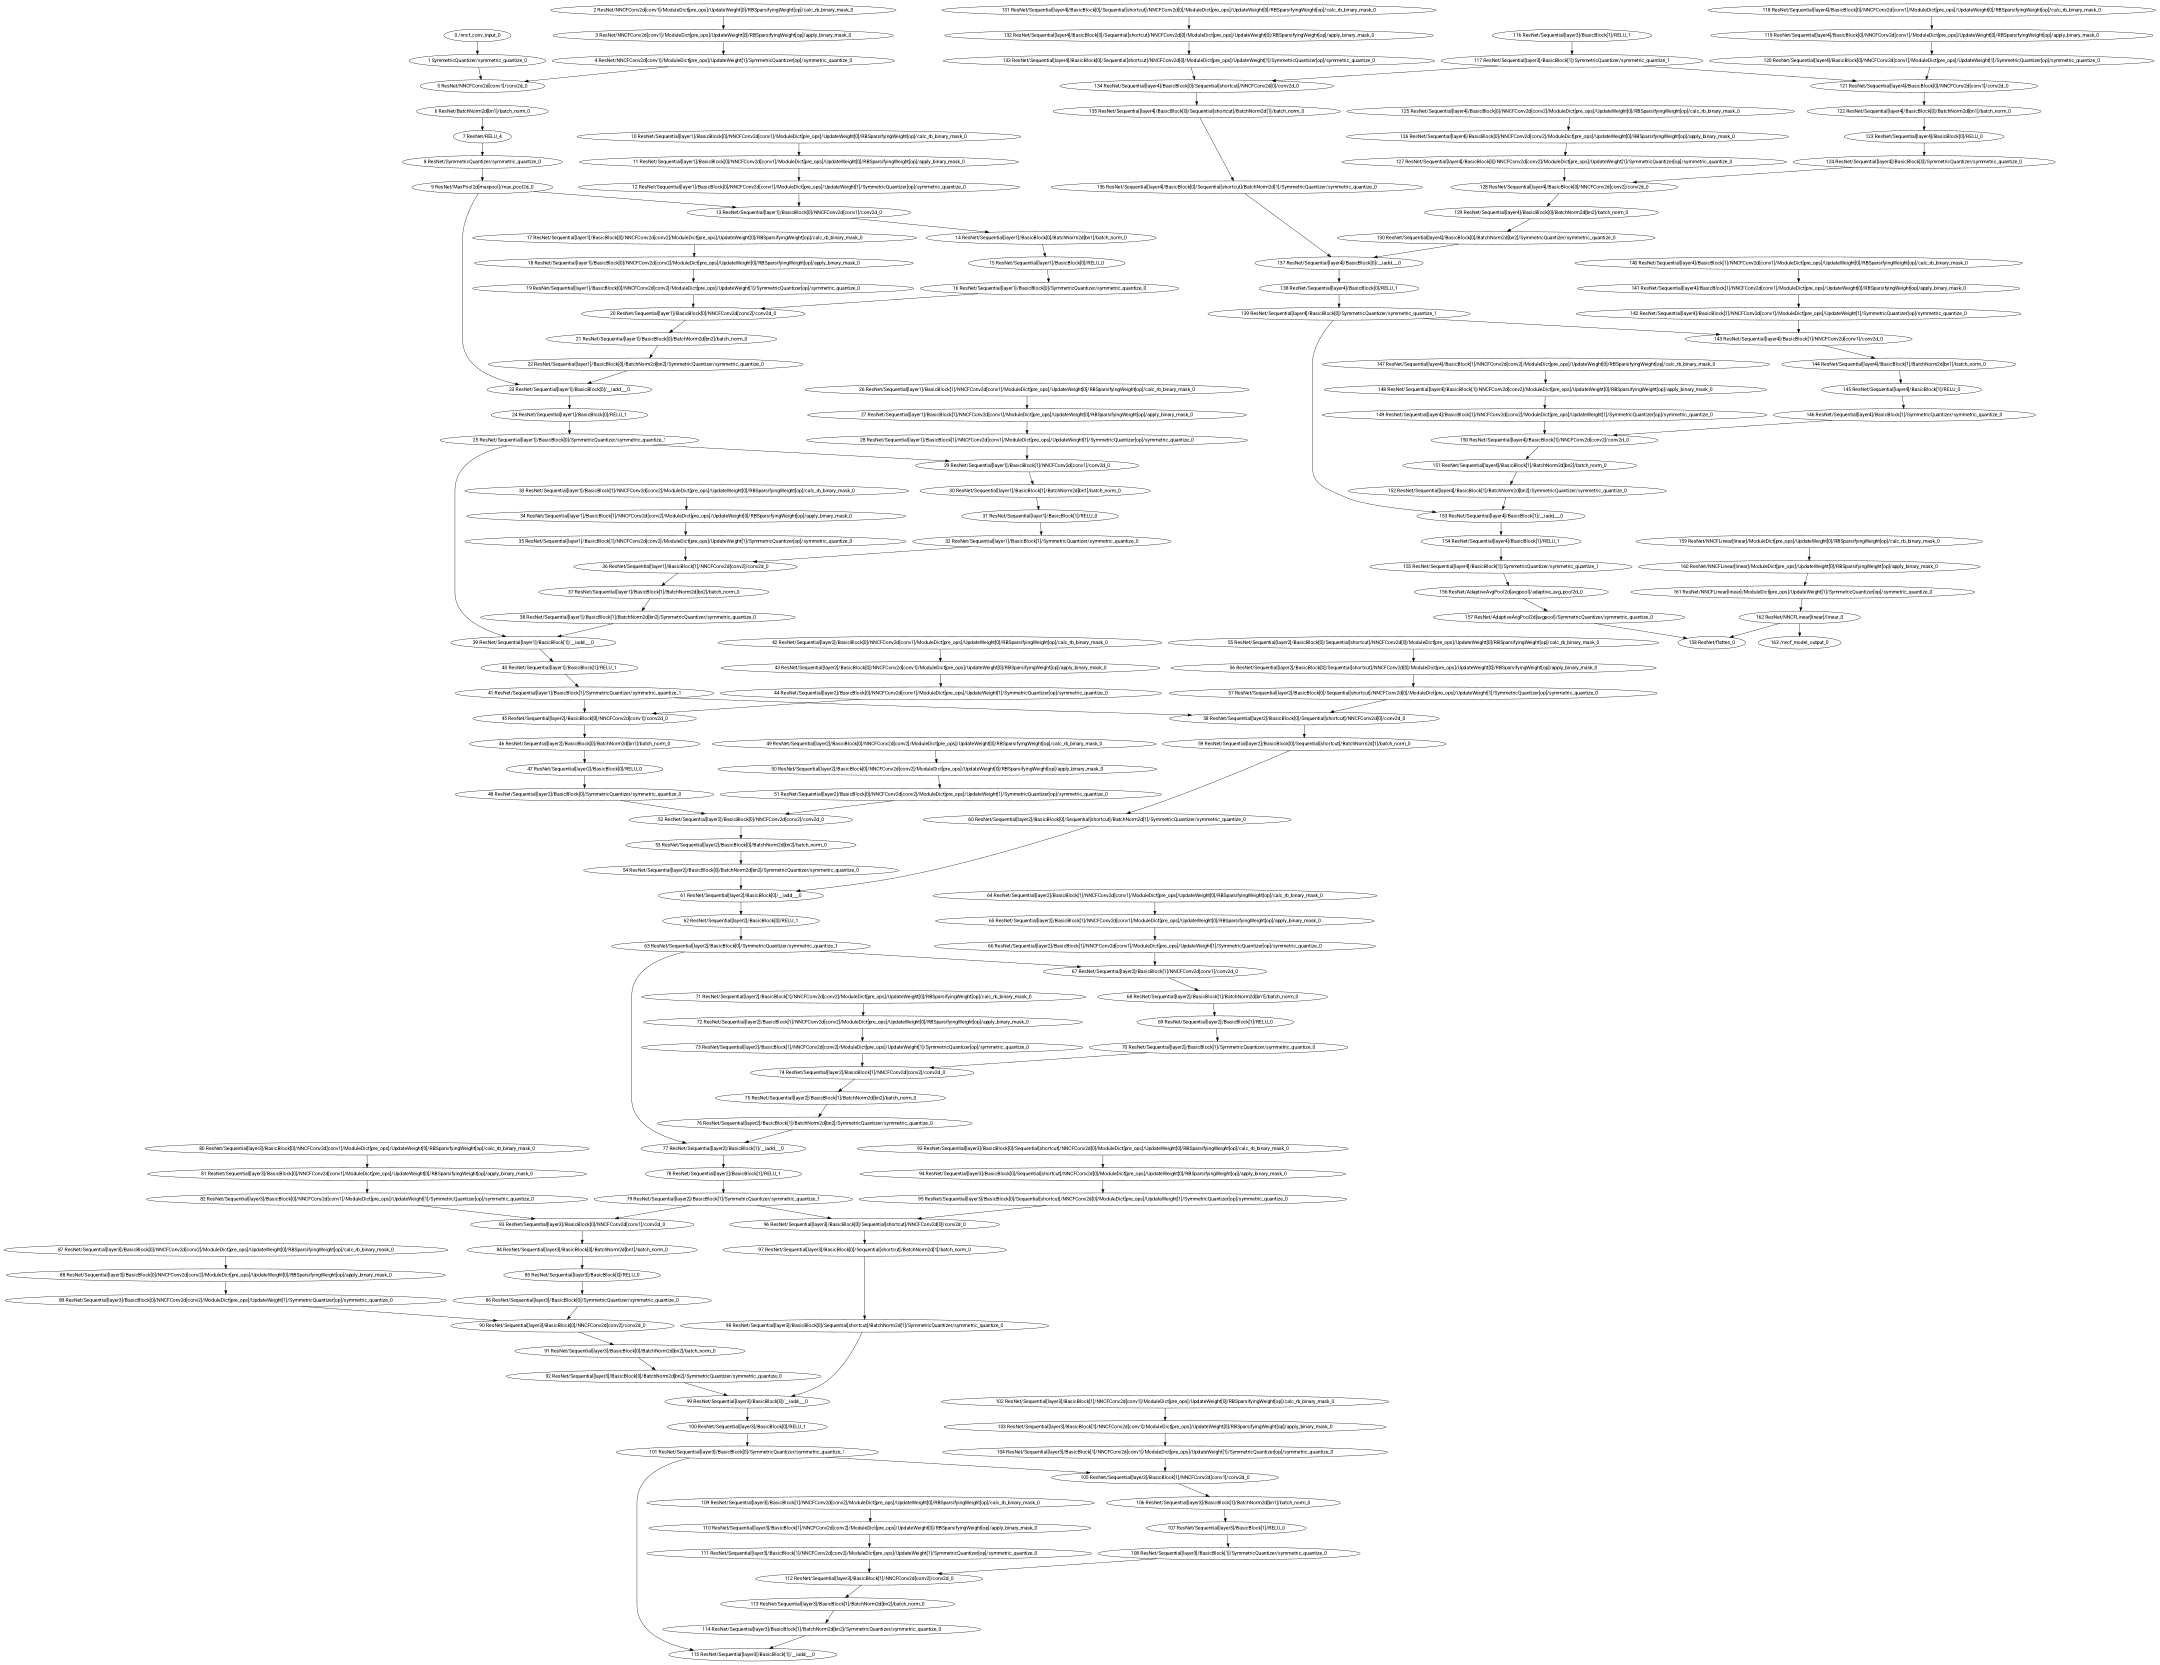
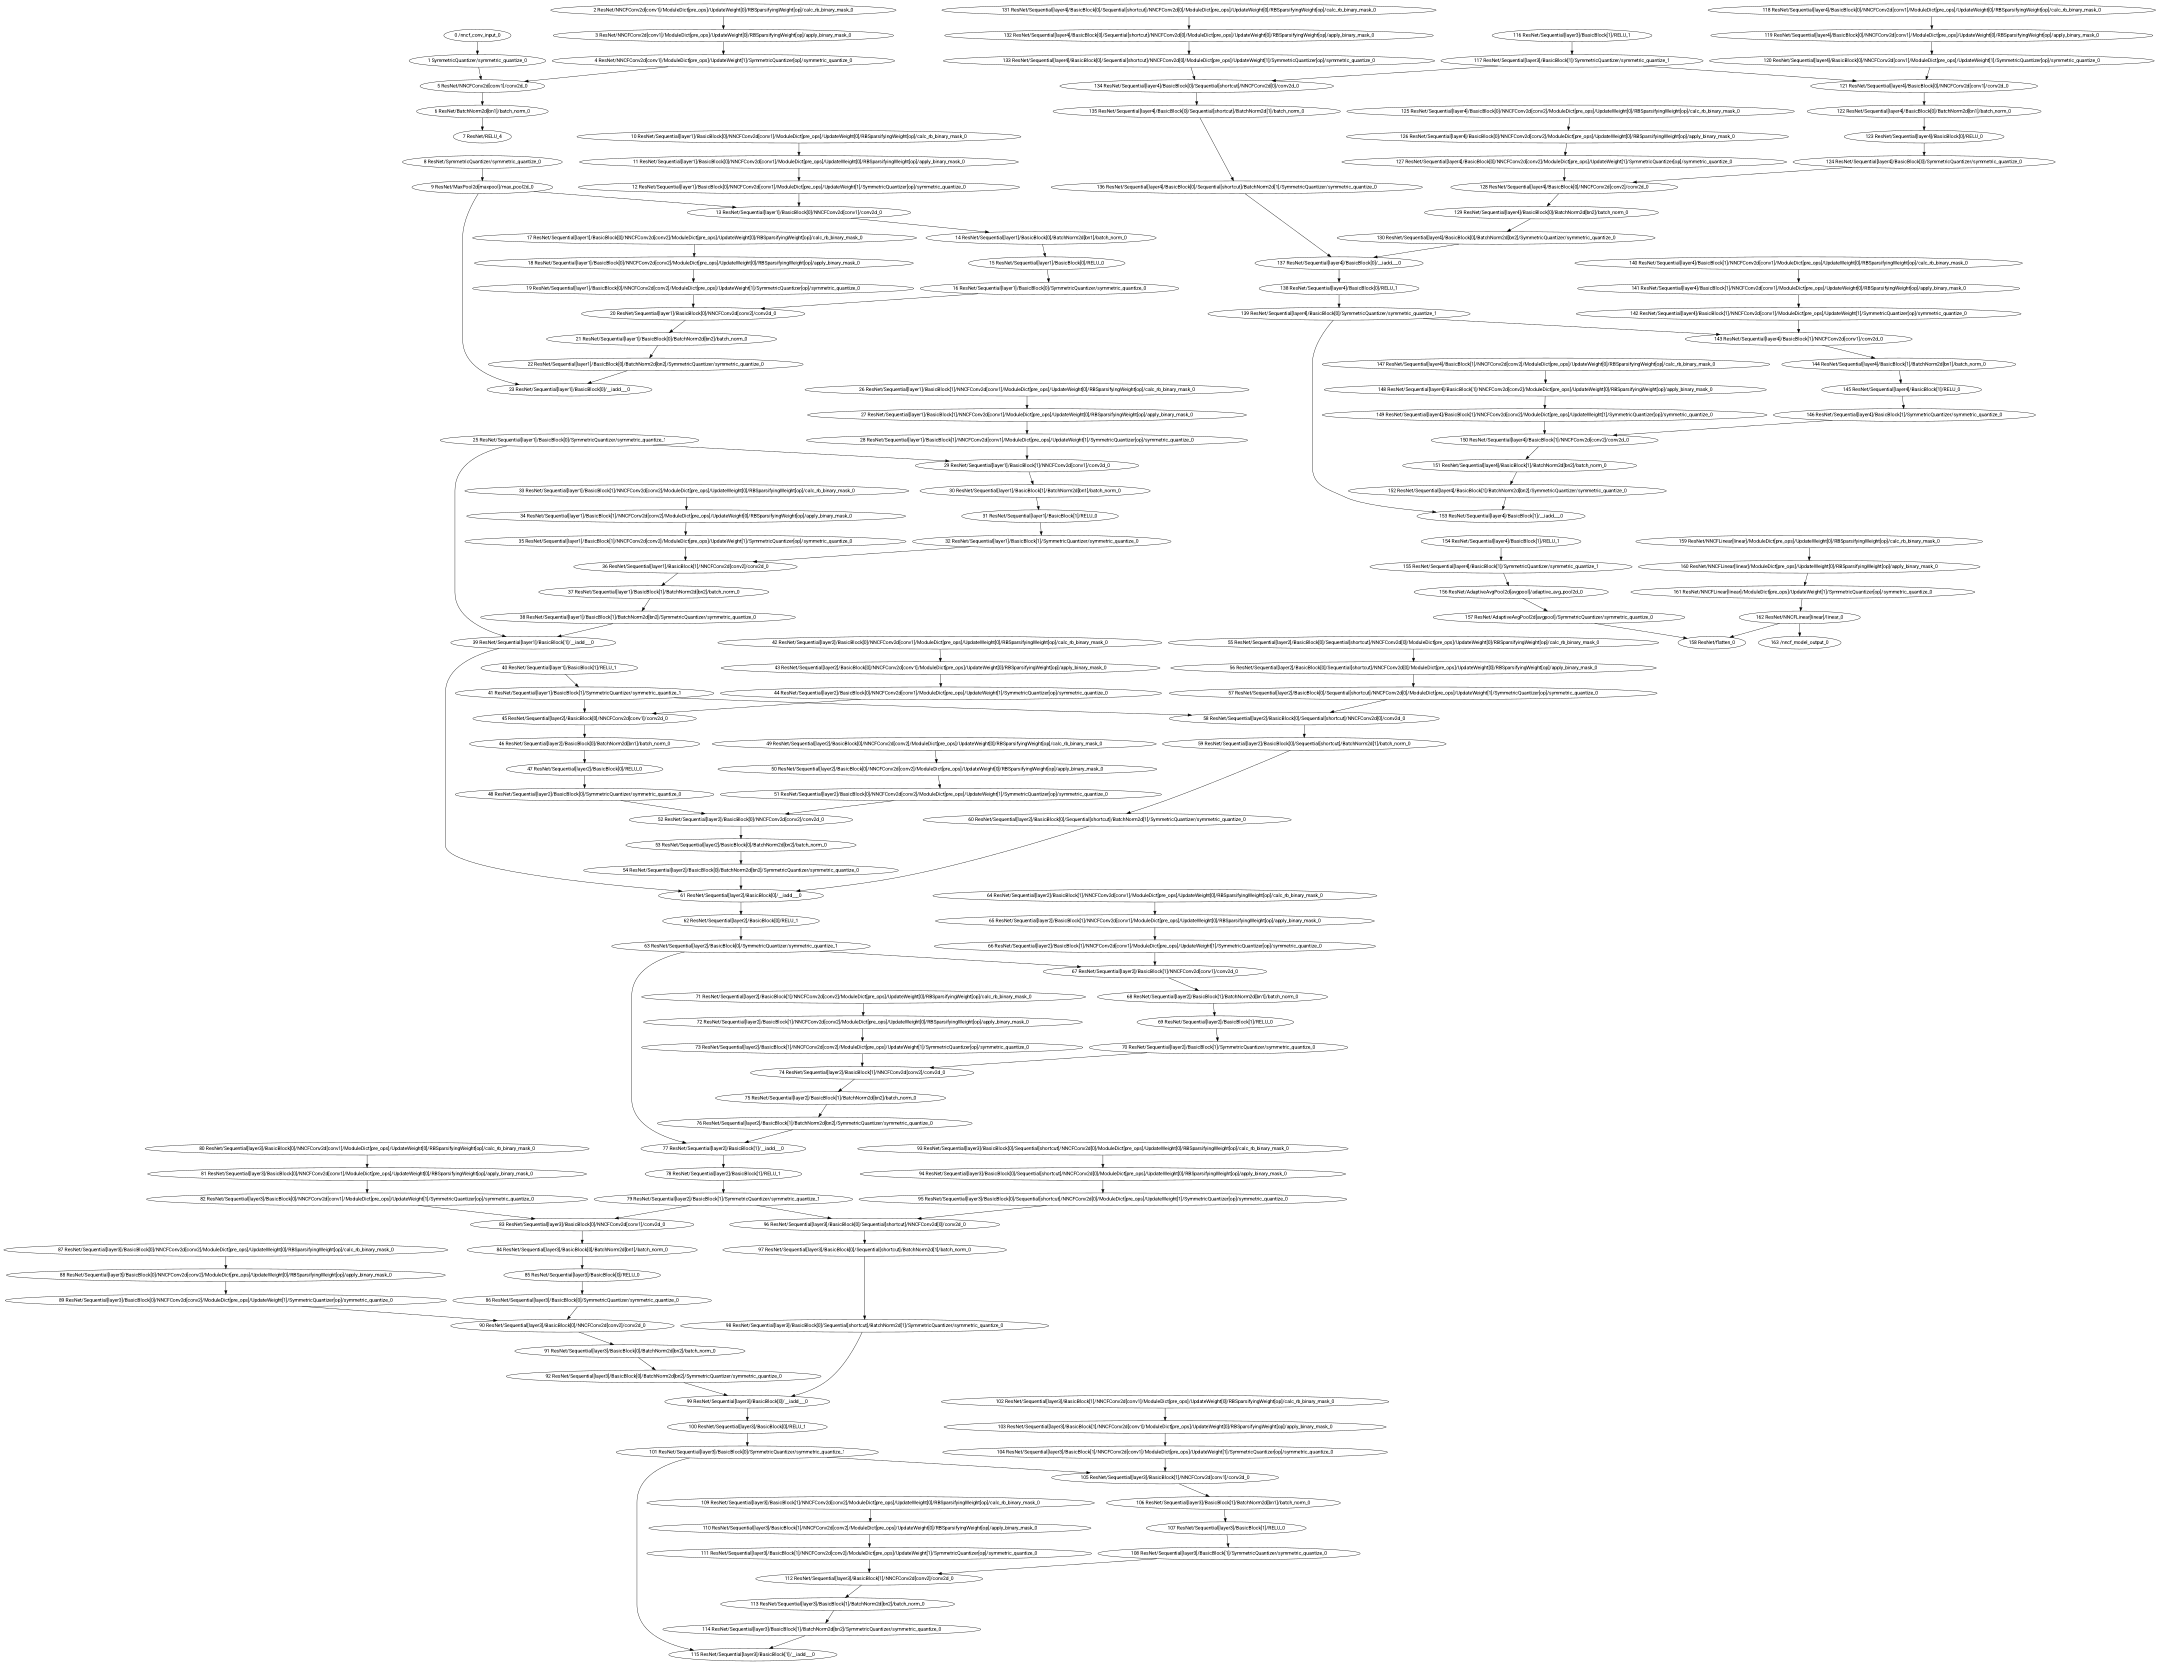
edge "5 ResNet/NNCFConv2d[conv1]/conv2d_0" -> "6 ResNet/BatchNorm2d[bn1]/batch_norm_0": added
edge "7 ResNet/RELU_4" -> "8 ResNet/SymmetricQuantizer/symmetric_quantize_0": removed
node "24 ResNet/Sequential[layer1]/BasicBlock[0]/RELU_1": removed
edge "153 ResNet/Sequential[layer4]/BasicBlock[1]/__iadd___0" -> "154 ResNet/Sequential[layer4]/BasicBlock[1]/RELU_1": removed
edge "39 ResNet/Sequential[layer1]/BasicBlock[1]/__iadd___0" -> "40 ResNet/Sequential[layer1]/BasicBlock[1]/RELU_1": now "39 ResNet/Sequential[layer1]/BasicBlock[1]/__iadd___0" -> "61 ResNet/Sequential[layer2]/BasicBlock[0]/__iadd___0"
